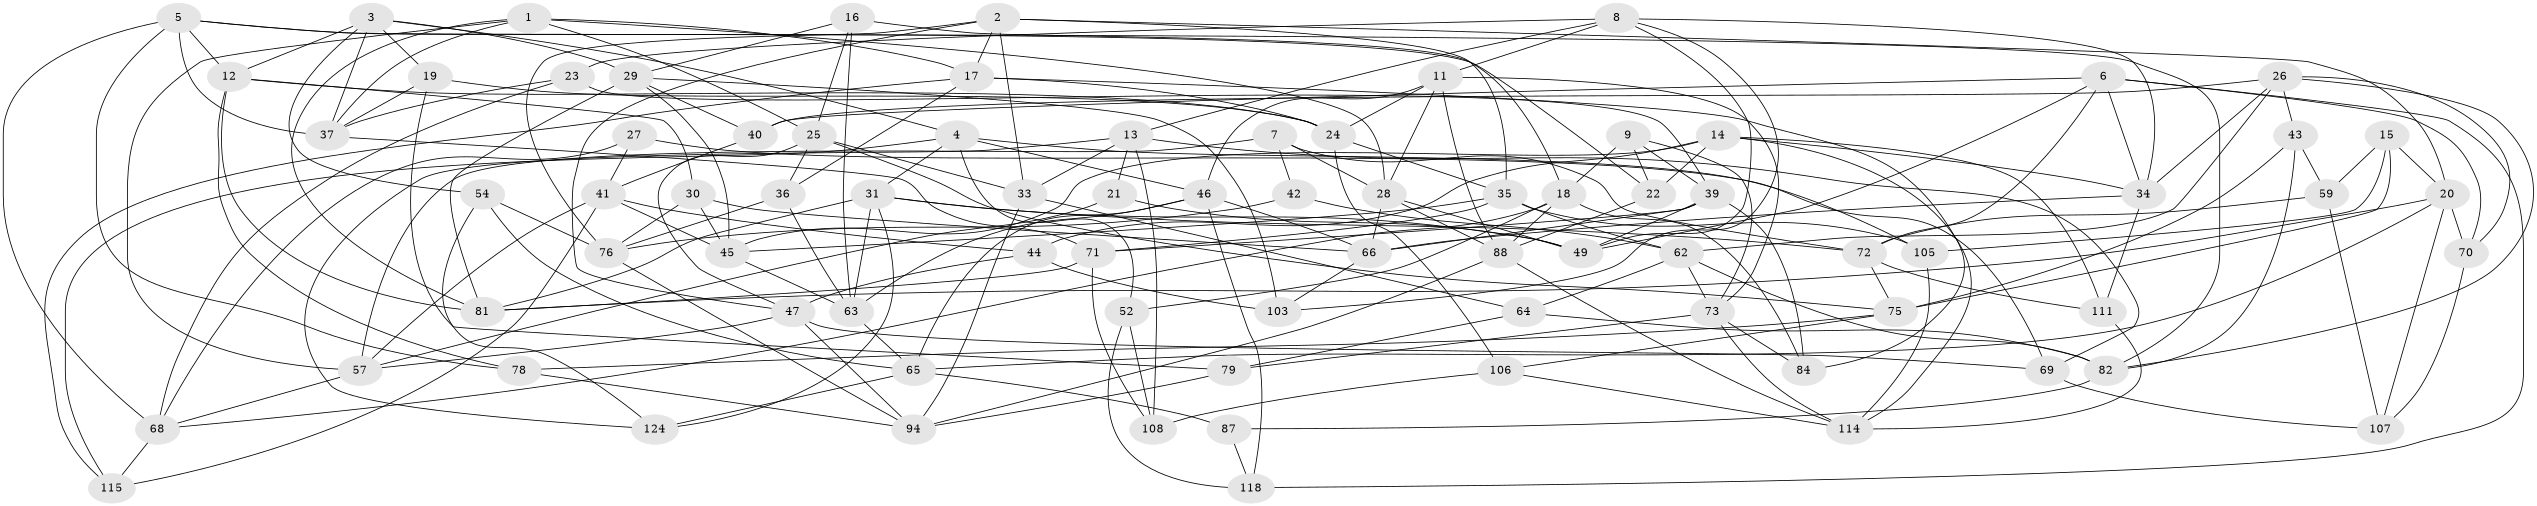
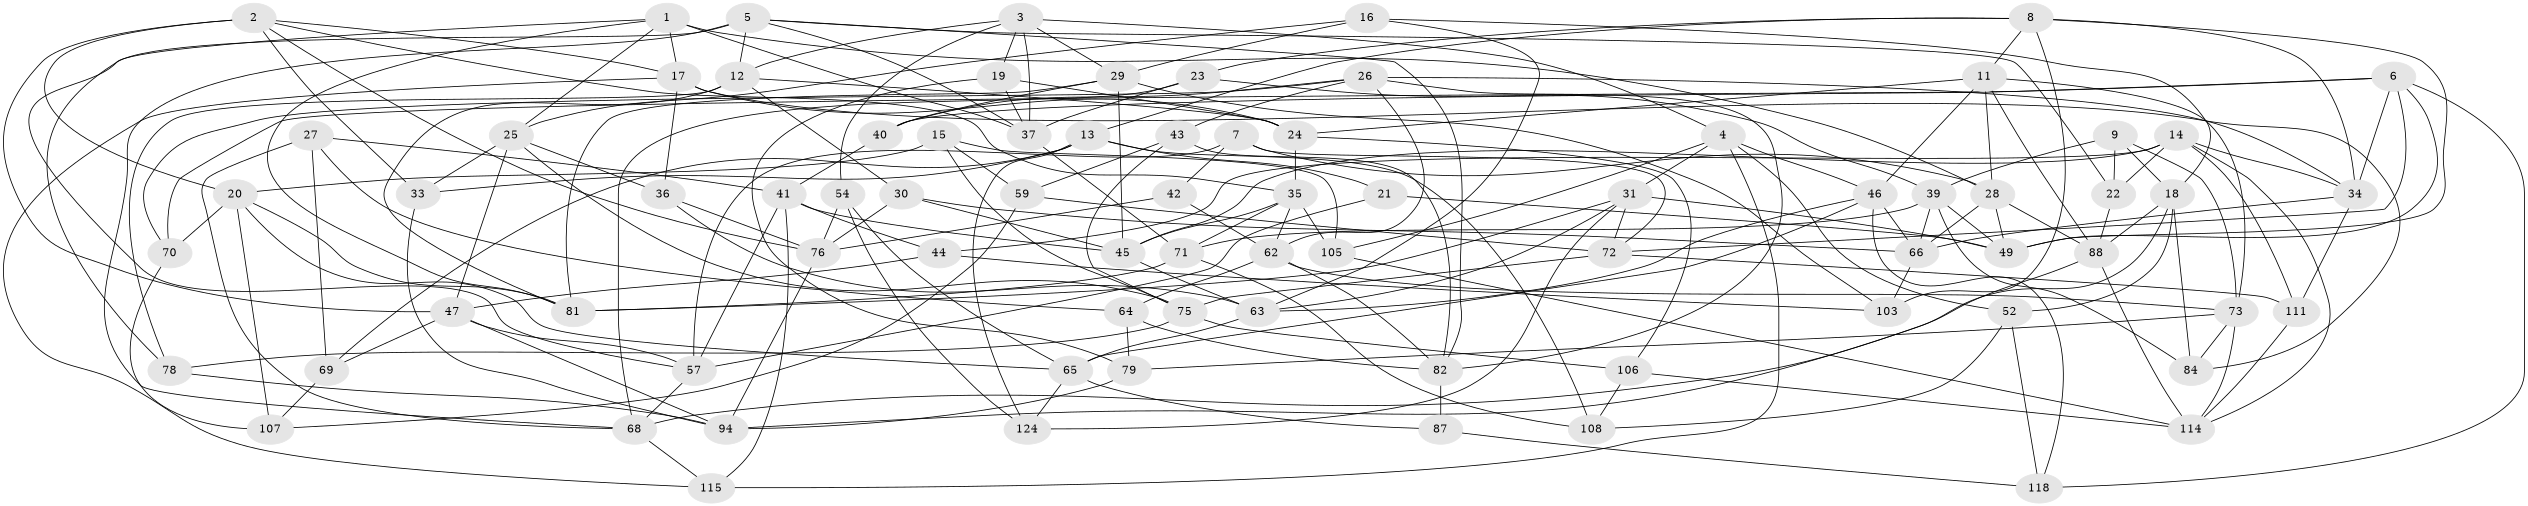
edge "33" -- "64": now "27" -- "64"
